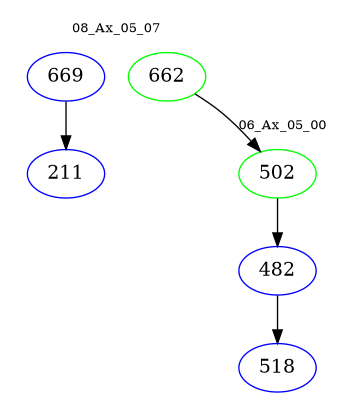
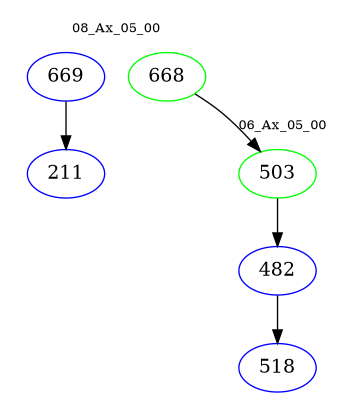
cluster "08_Ax_05_07": label "08_Ax_05_07" -> "08_Ax_05_00"
node "662": label "662" -> "668"
node "502": label "502" -> "503"
